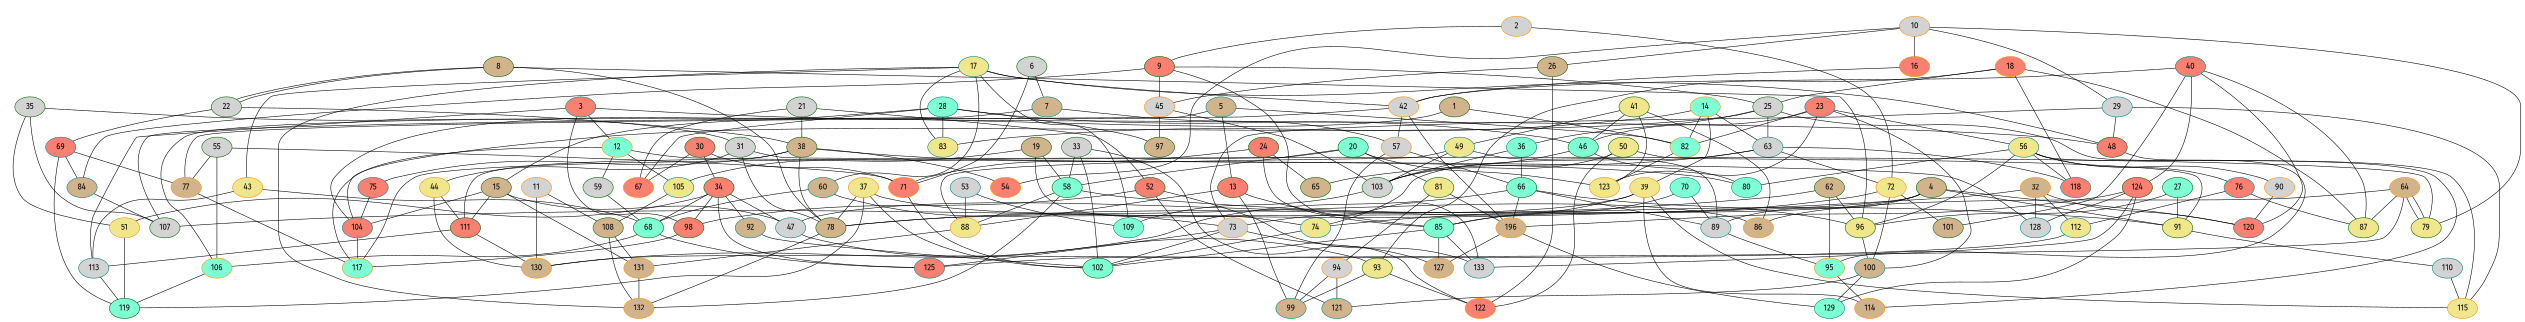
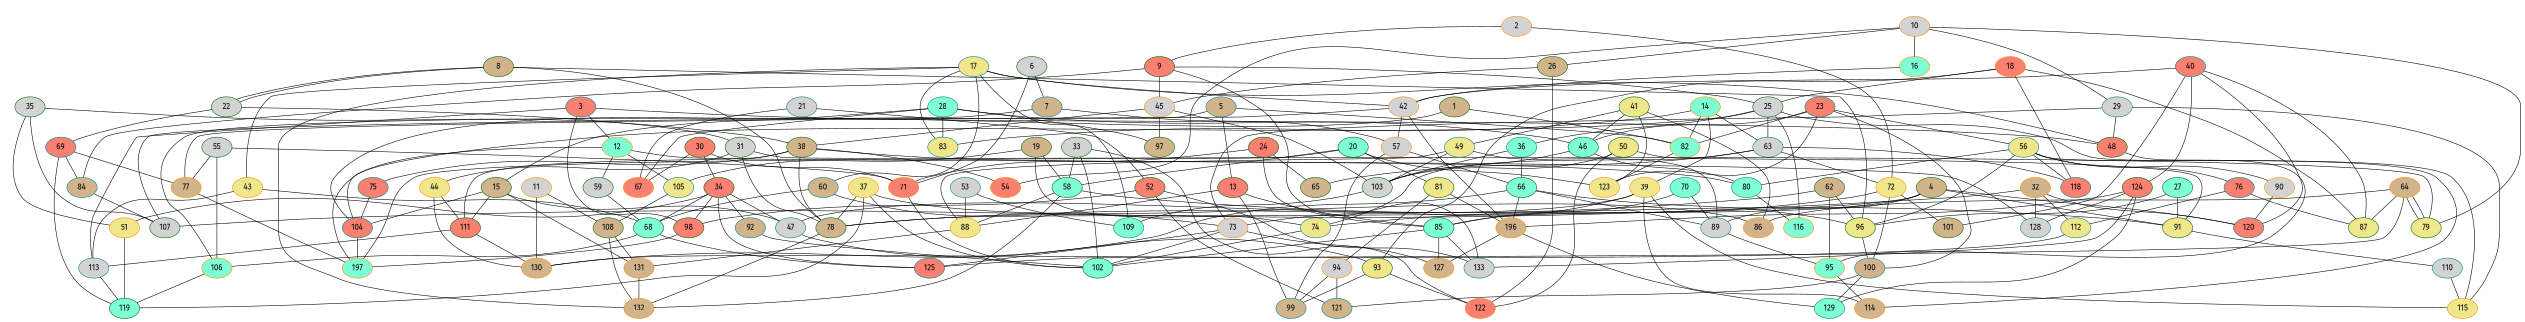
node "16": fillcolor salmon -> aquamarine
node "21": color darkgreen -> teal
edge "21" -- "38": now "45" -- "38"
node "116": added
node "117": label "117" -> "197"
